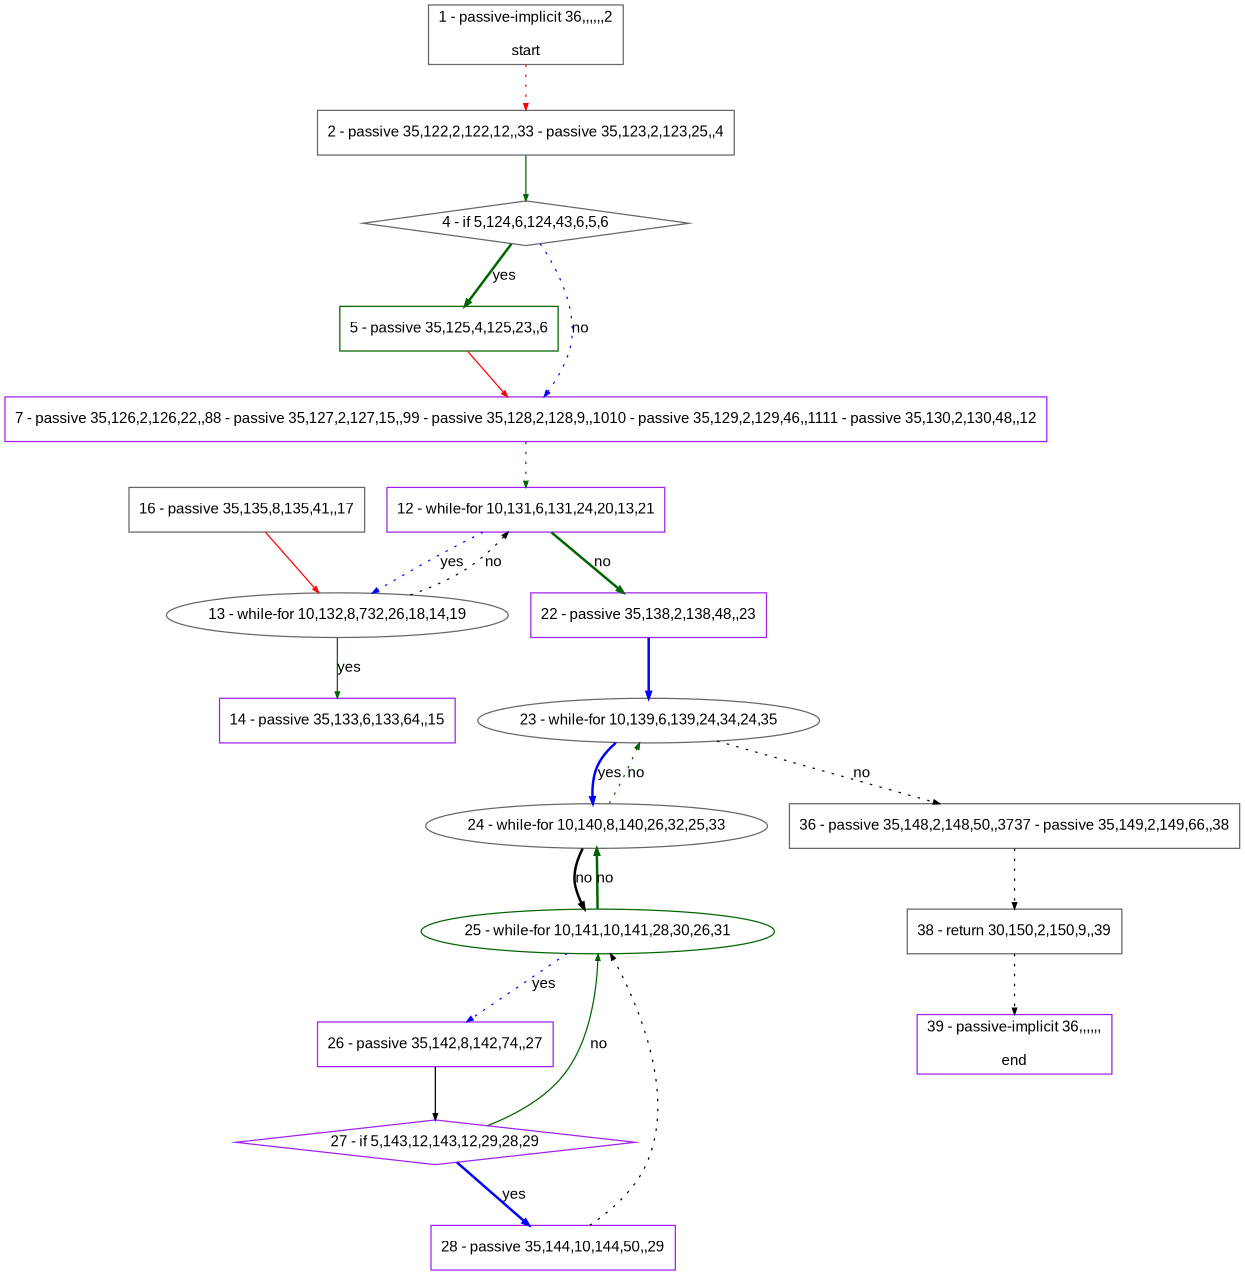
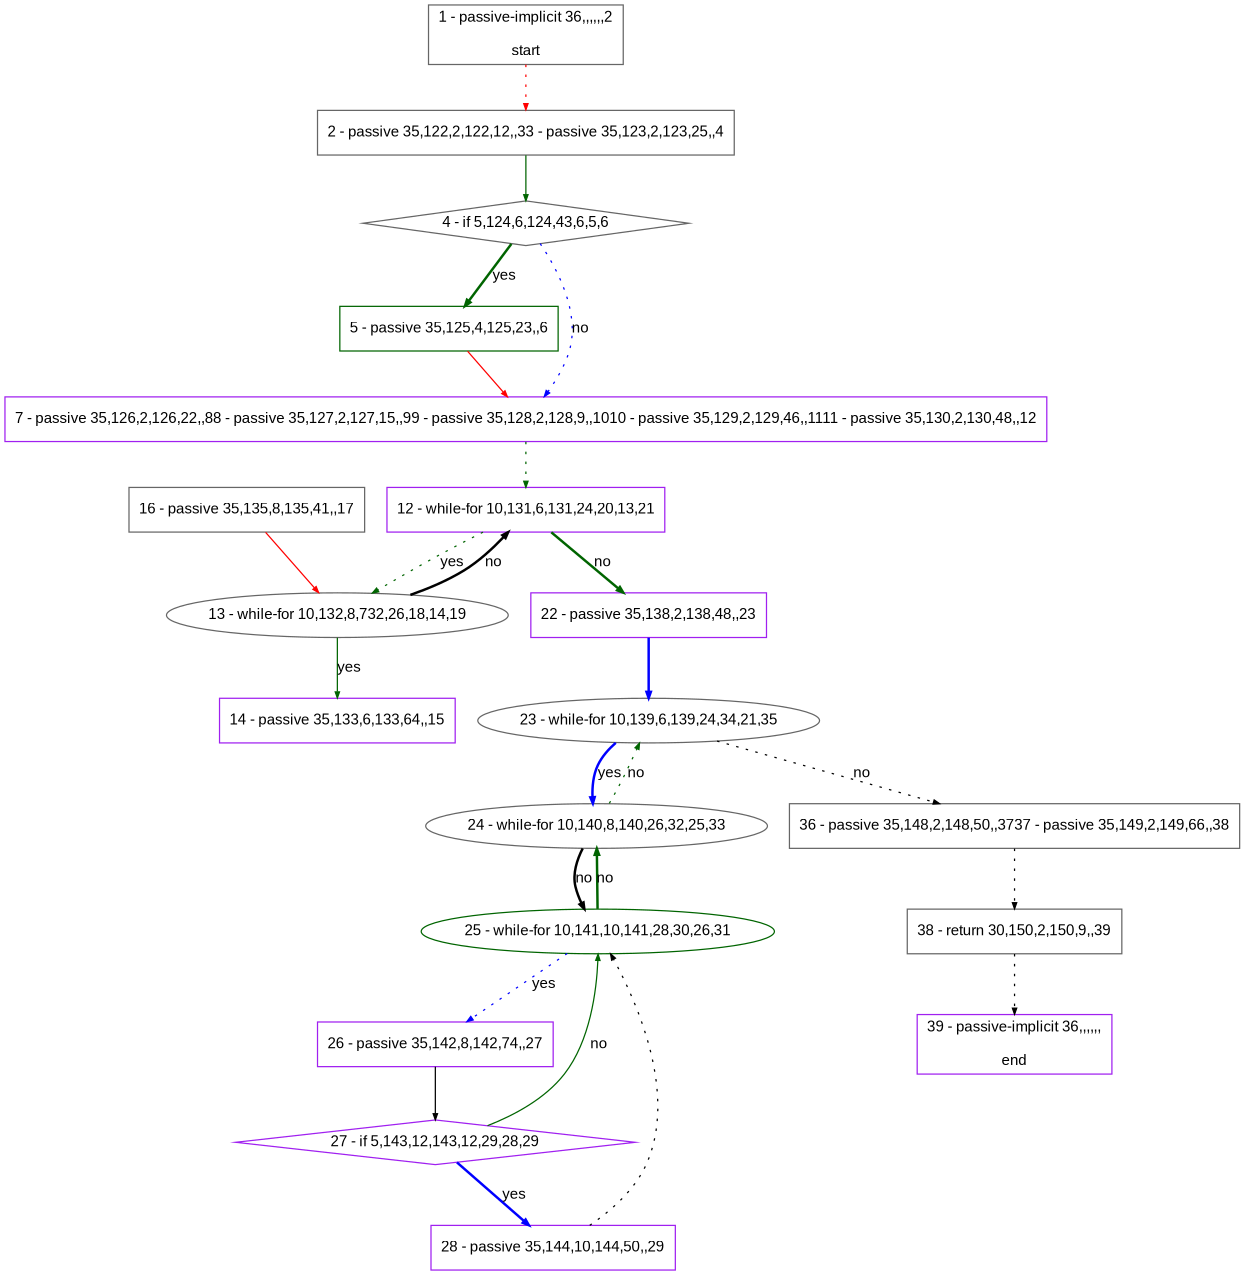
edge "12 - while-for 10,131,6,131,24,20,13,21" -> "13 - while-for 10,132,8,732,26,18,14,19": color blue -> darkgreen
edge "13 - while-for 10,132,8,732,26,18,14,19" -> "12 - while-for 10,131,6,131,24,20,13,21": style dotted -> bold
node "23 - while-for 10,139,6,139,24,34,24,35": label "23 - while-for 10,139,6,139,24,34,24,35" -> "23 - while-for 10,139,6,139,24,34,21,35"
